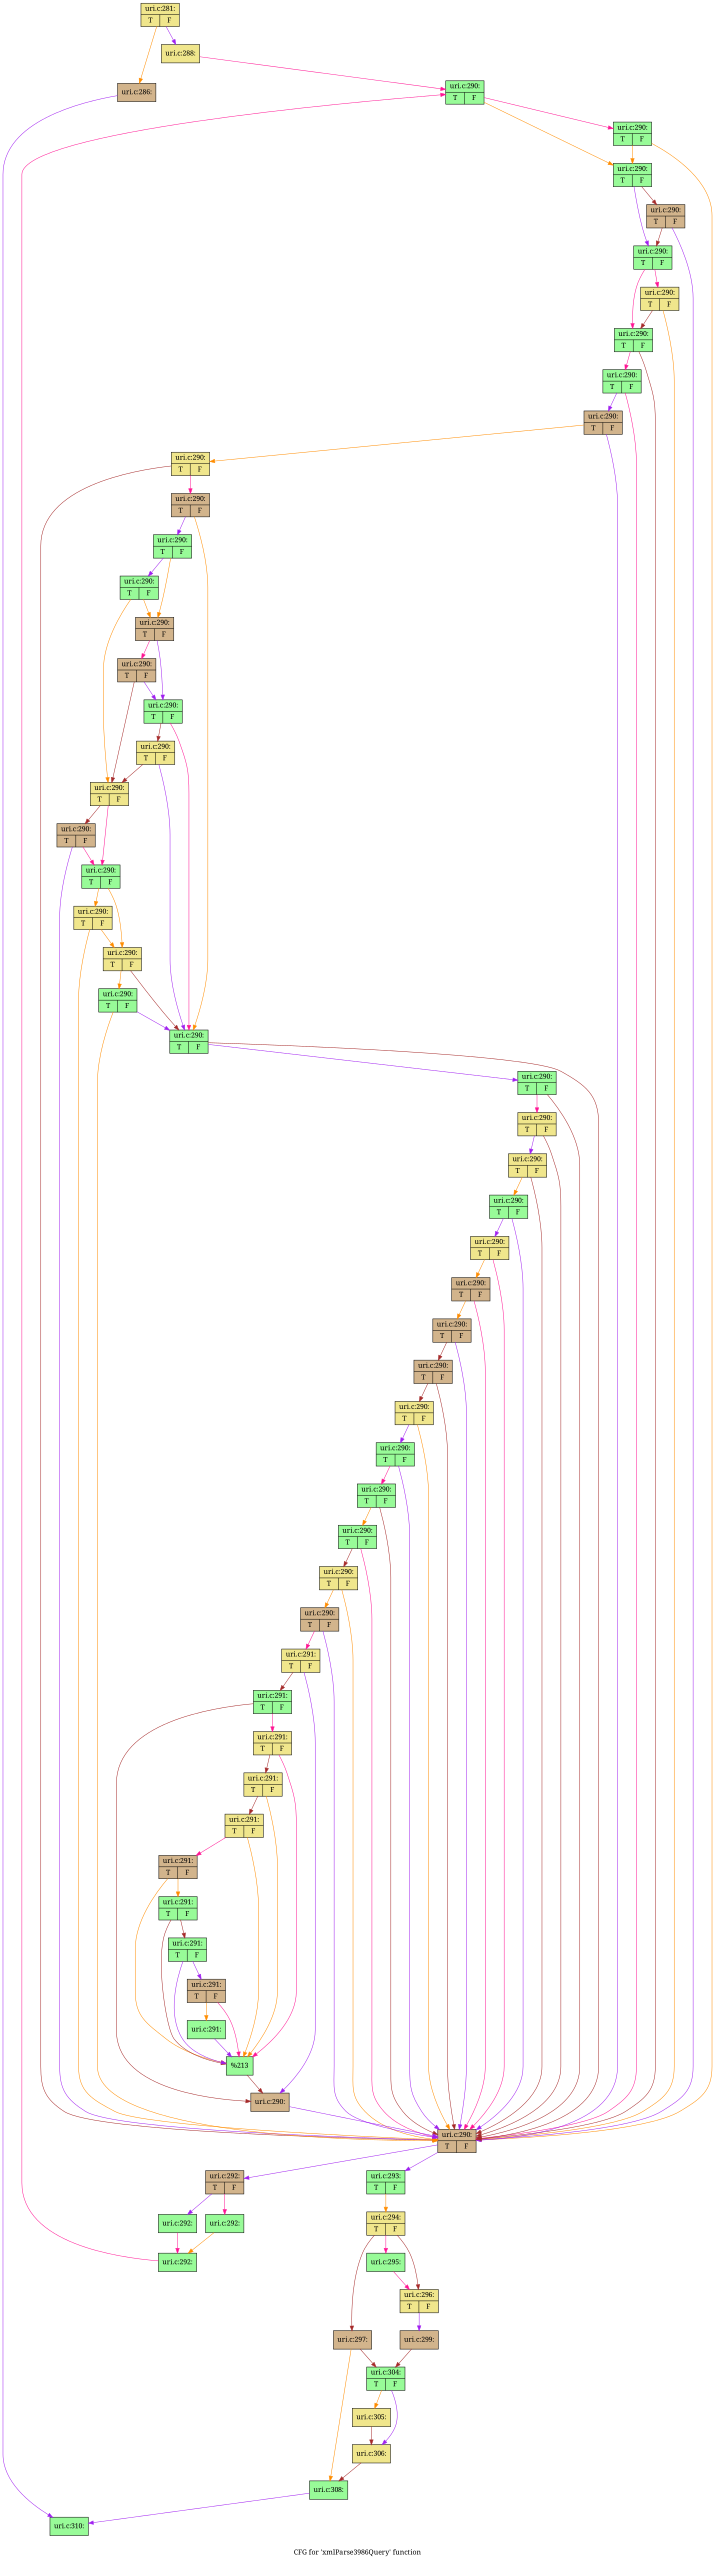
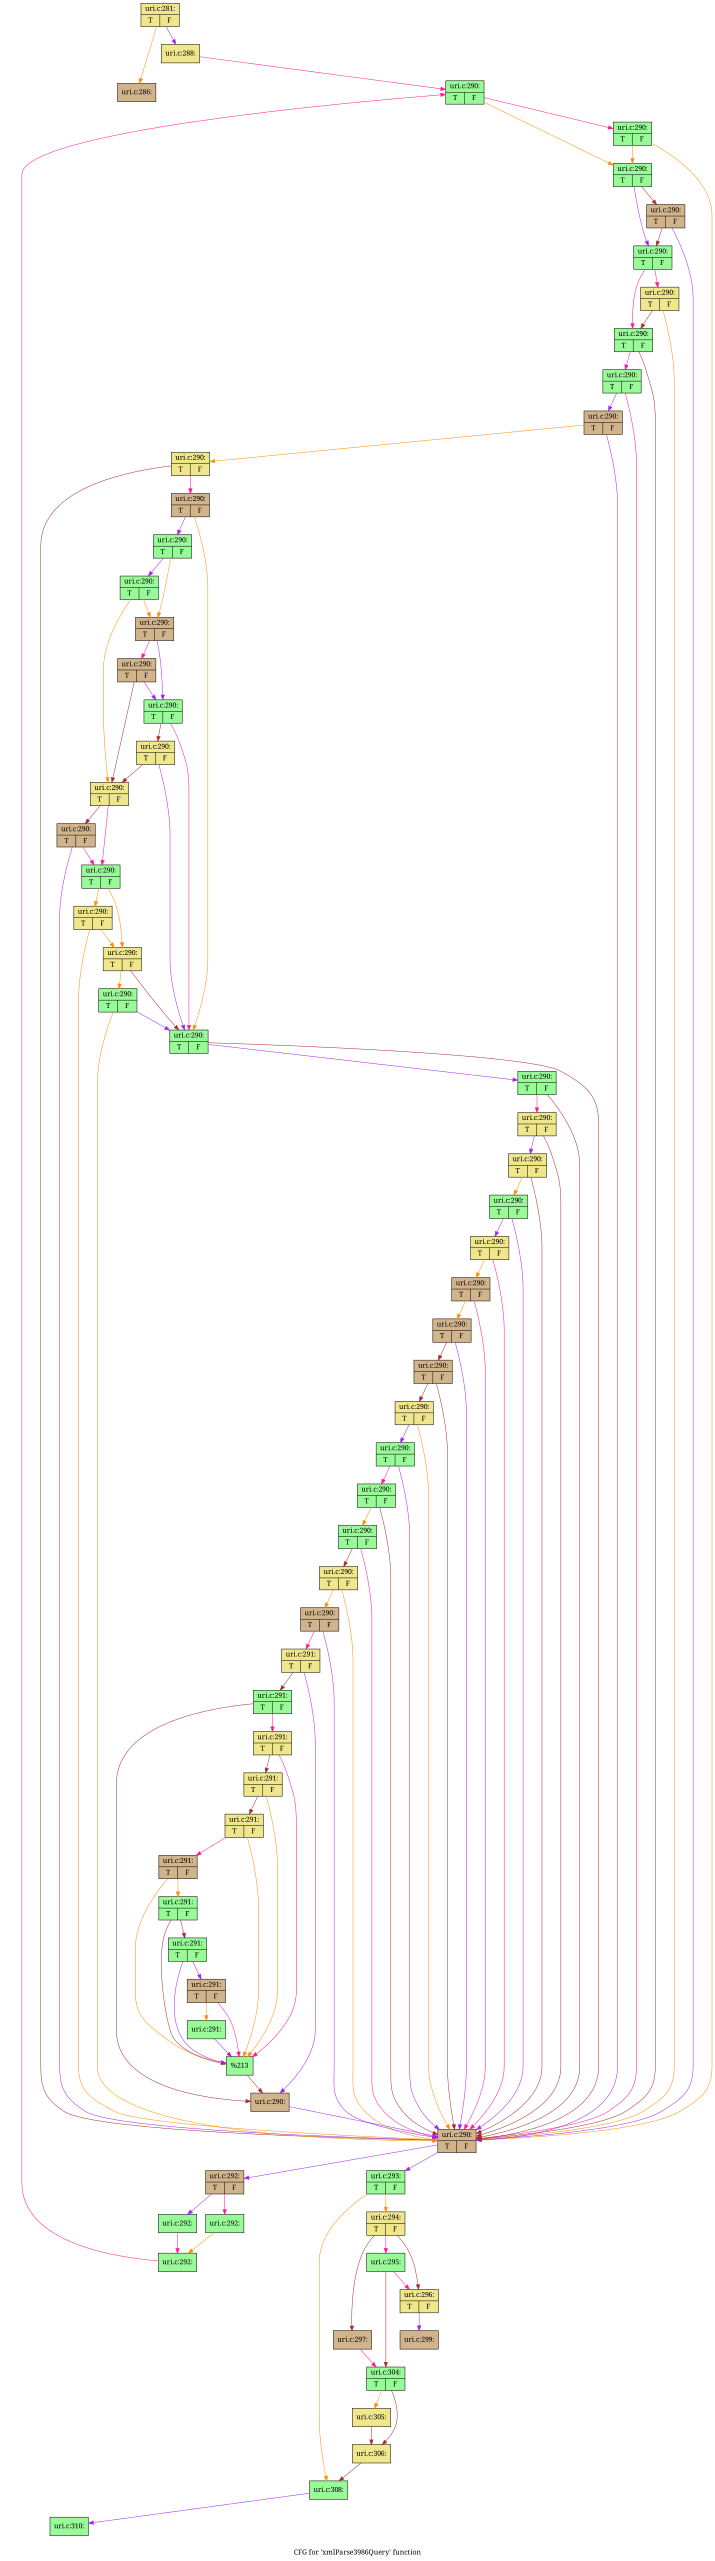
edge "uri.c:286:" -> "uri.c:310:": removed
edge "uri.c:297:" -> "uri.c:304:": color brown -> deeppink
edge "uri.c:299:" -> "uri.c:304:": now "uri.c:295:" -> "uri.c:304:"
edge "uri.c:297:" -> "uri.c:308:": now "uri.c:293:" -> "uri.c:308:"
edge "uri.c:304:" -> "uri.c:306:": color purple -> brown
